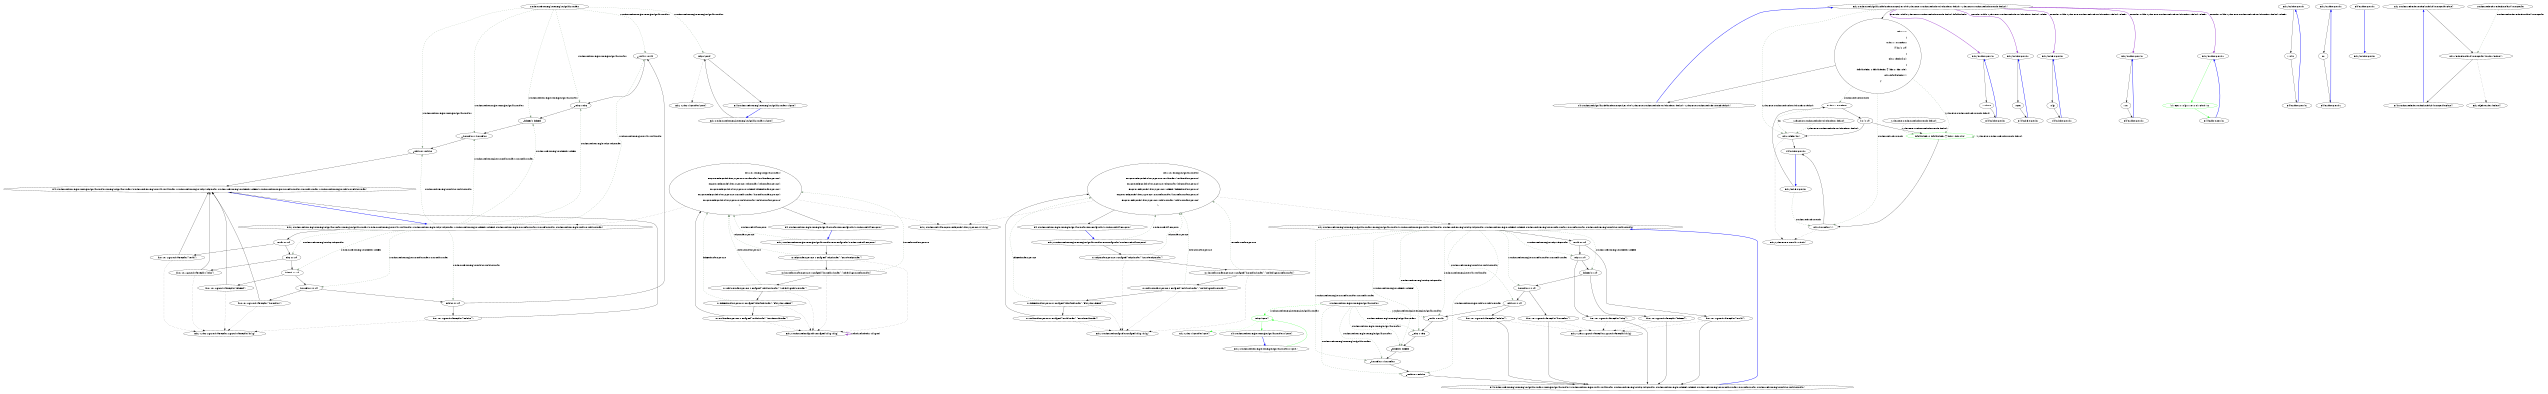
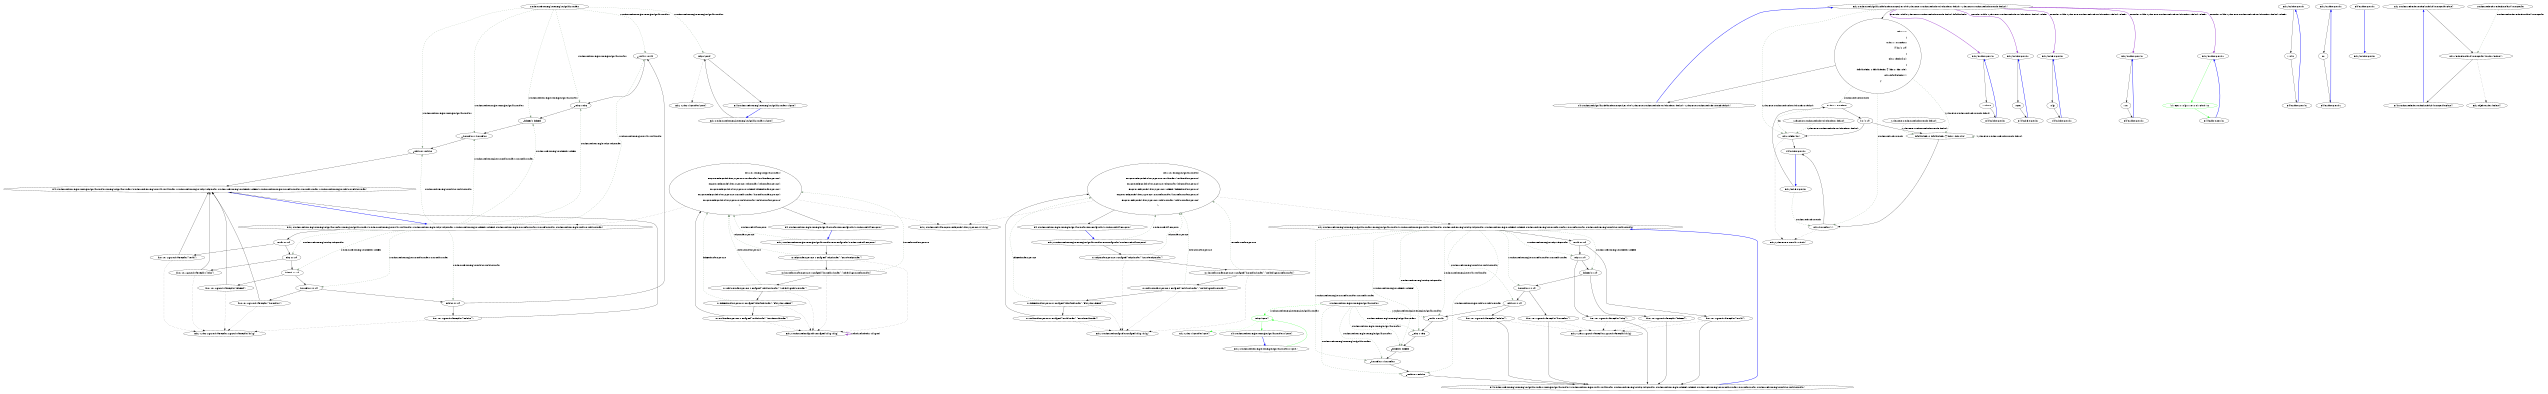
node "defaultSelector = defaultSelector ?? (data => data.Value)": color green -> black
